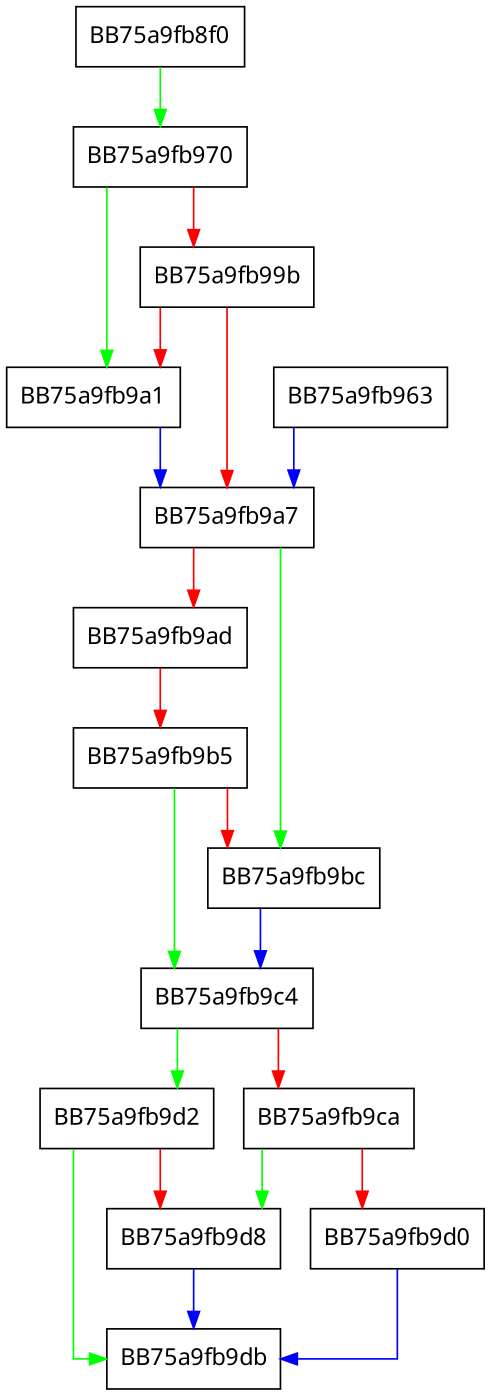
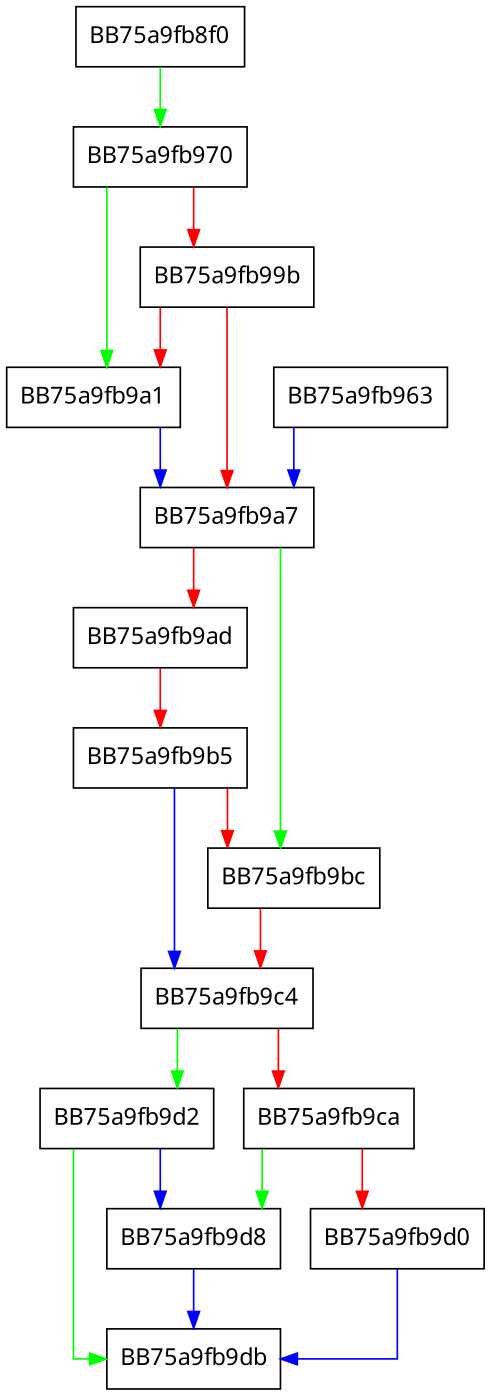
edge "BB75a9fb9b5" -> "BB75a9fb9c4": color green -> blue
edge "BB75a9fb9bc" -> "BB75a9fb9c4": color blue -> red
edge "BB75a9fb9d2" -> "BB75a9fb9d8": color red -> blue
